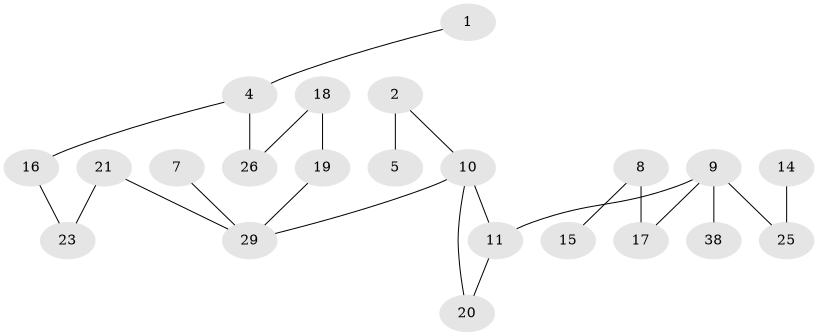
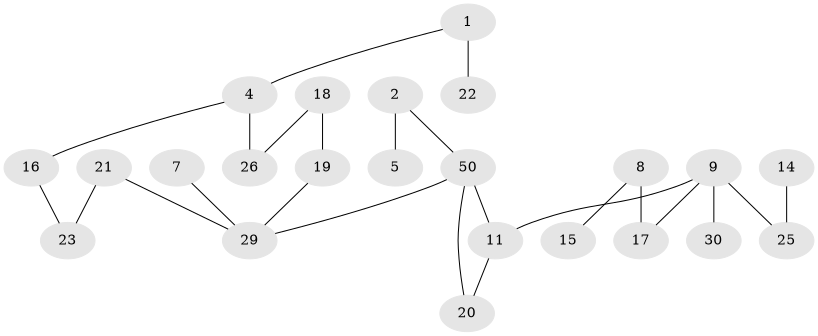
node "22": added
node "10": label "10" -> "50"
node "38": label "38" -> "30"
